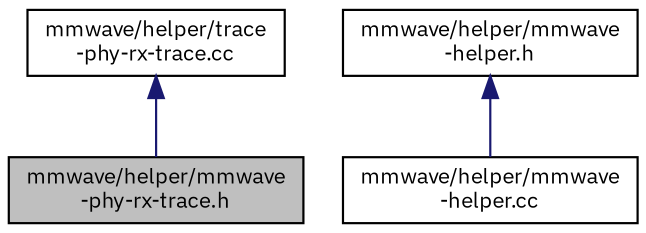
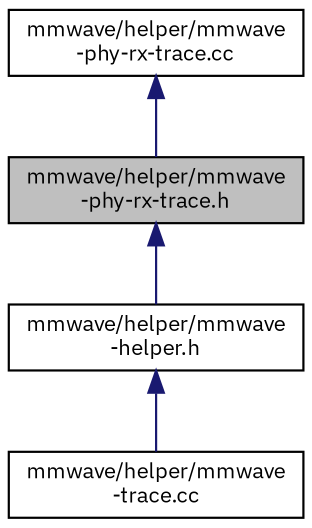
node "mmwave/helper/trace -phy-rx-trace.cc": label "mmwave/helper/trace -phy-rx-trace.cc" -> "mmwave/helper/mmwave -phy-rx-trace.cc"
node "mmwave/helper/mmwave -helper.cc": label "mmwave/helper/mmwave -helper.cc" -> "mmwave/helper/mmwave -trace.cc"
edge "mmwave/helper/mmwave -helper.h" -> "mmwave/helper/mmwave -phy-rx-trace.h": added
